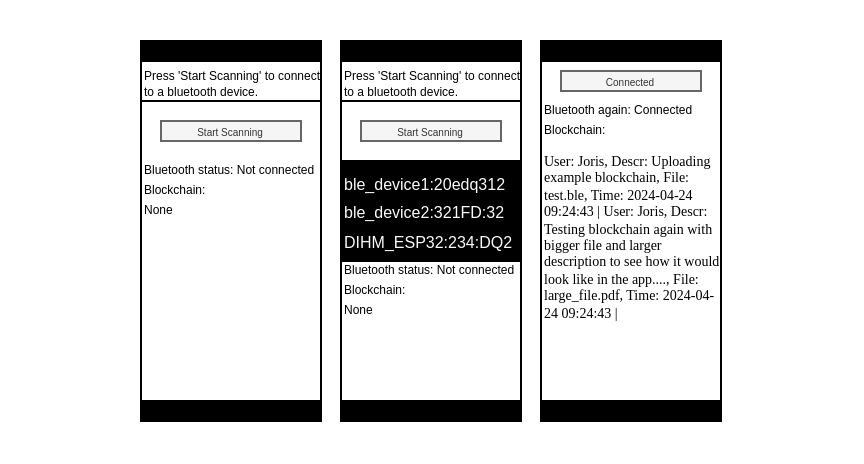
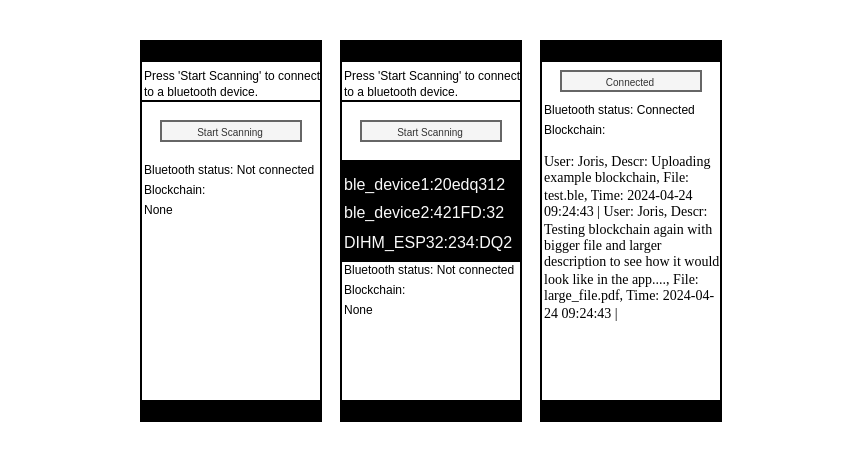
node "Bluetooth again: Connected": label "Bluetooth again: Connected" -> "Bluetooth status: Connected"
node "ble_device1:20edq312 ble_device2:321FD:32 DIHM_ESP32:234:DQ2": label "ble_device1:20edq312 ble_device2:321FD:32 DIHM_ESP32:234:DQ2" -> "ble_device1:20edq312 ble_device2:421FD:32 DIHM_ESP32:234:DQ2"
